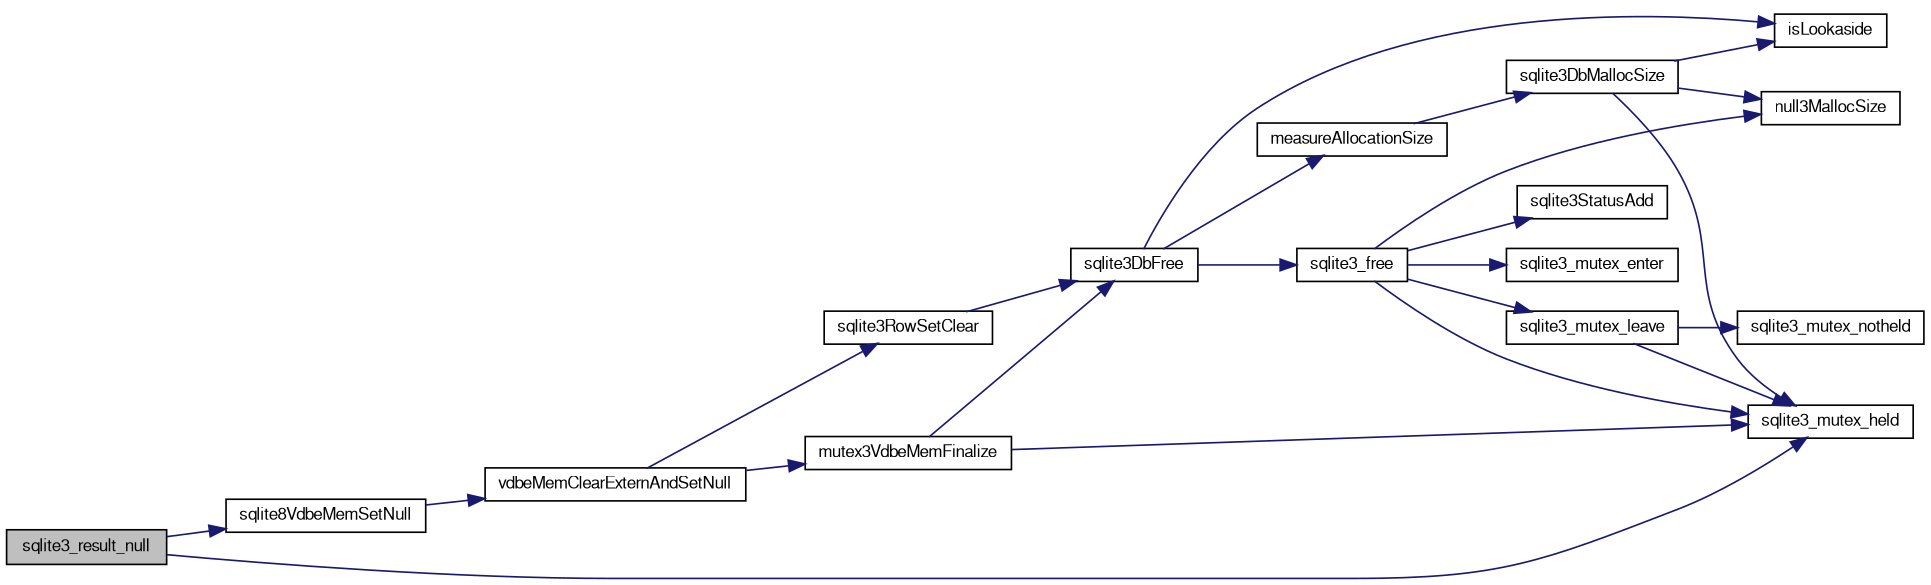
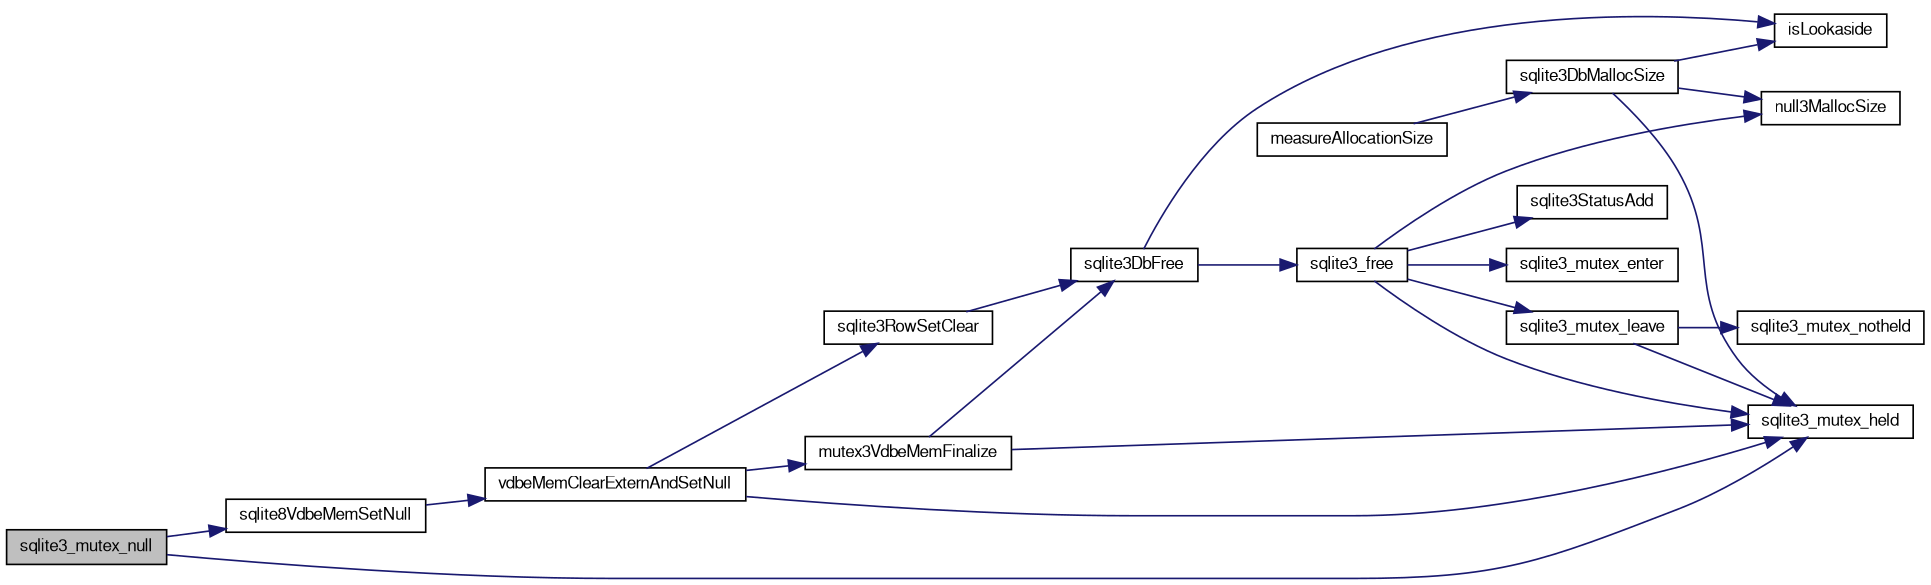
edge "sqlite3DbFree" -> "measureAllocationSize": removed
edge "vdbeMemClearExternAndSetNull" -> "sqlite3_mutex_held": added
node "sqlite3_result_null": label "sqlite3_result_null" -> "sqlite3_mutex_null"
